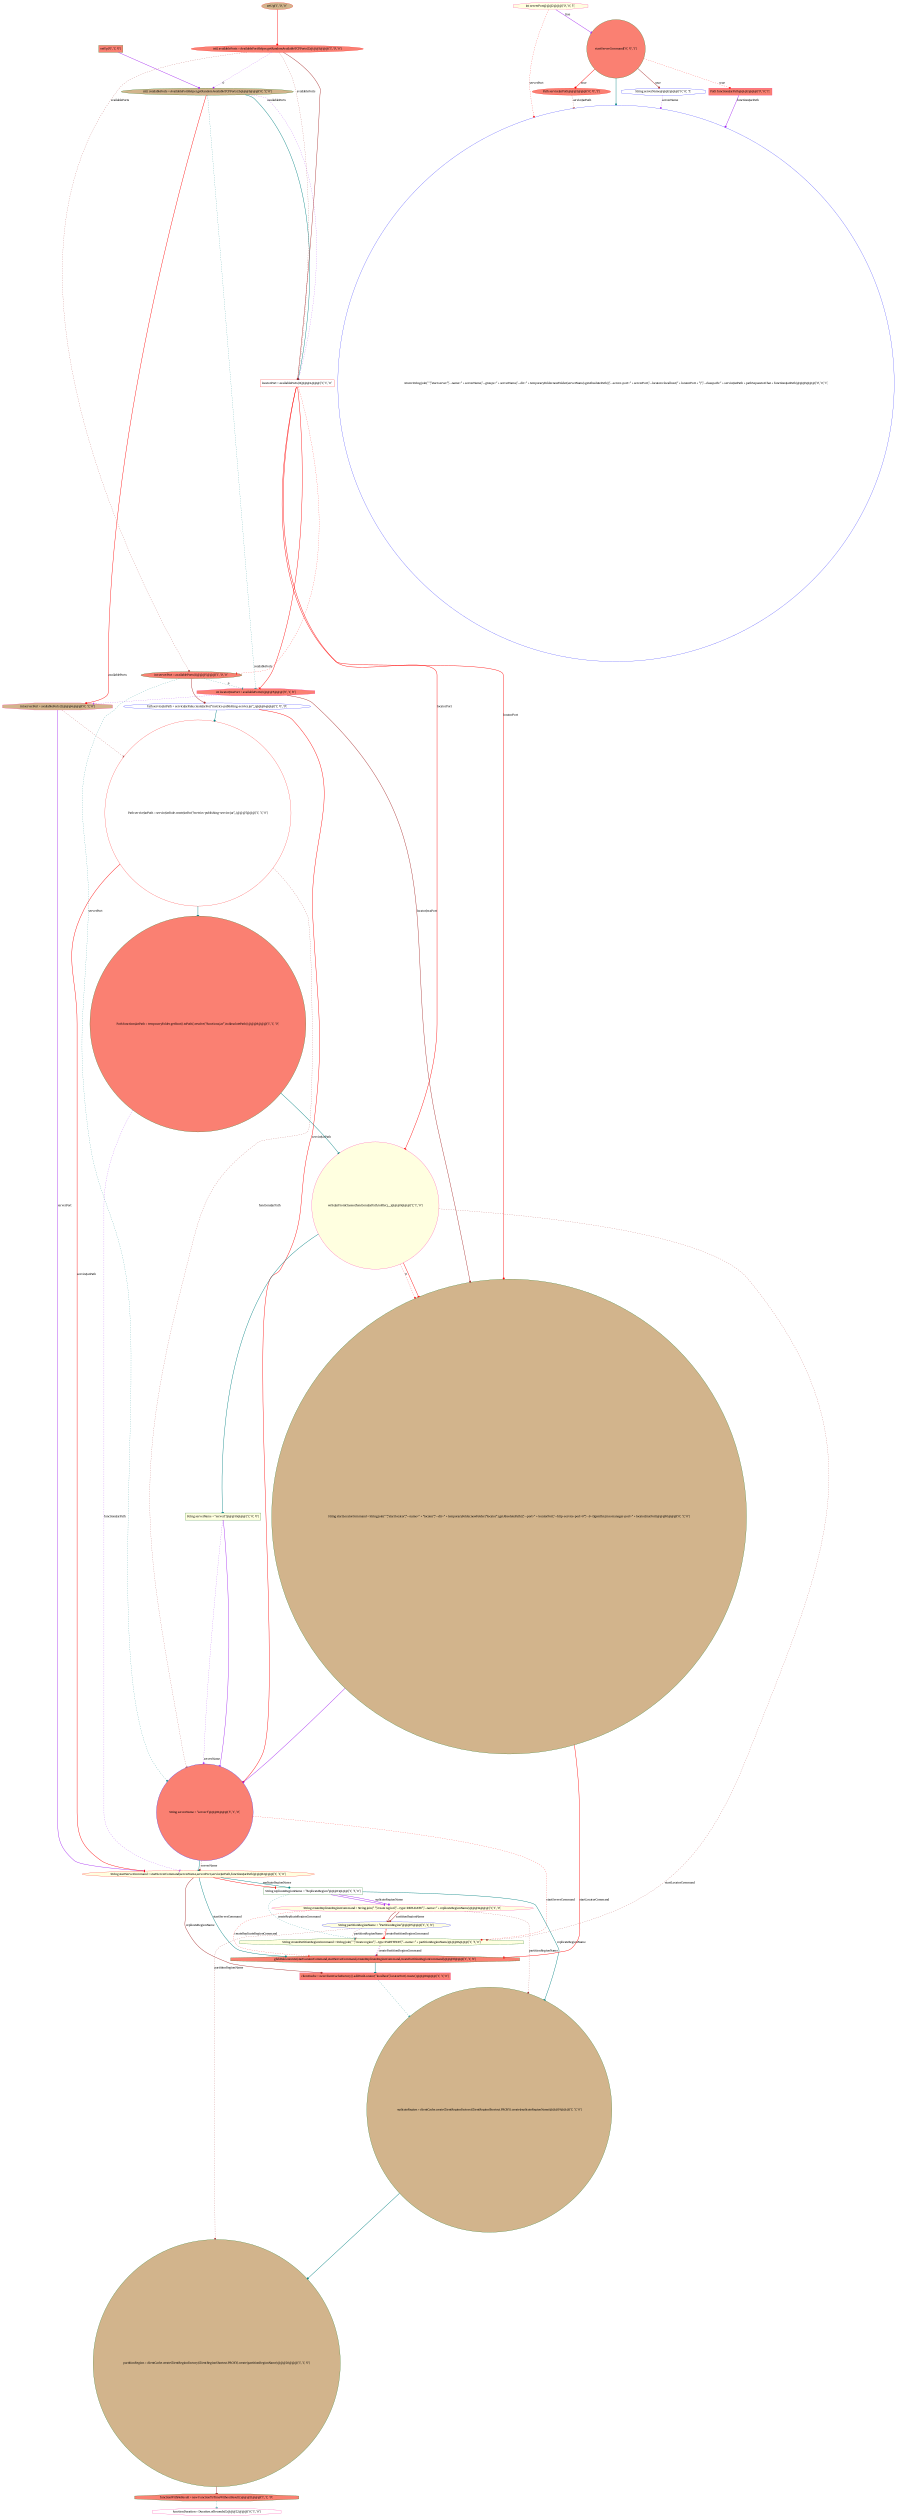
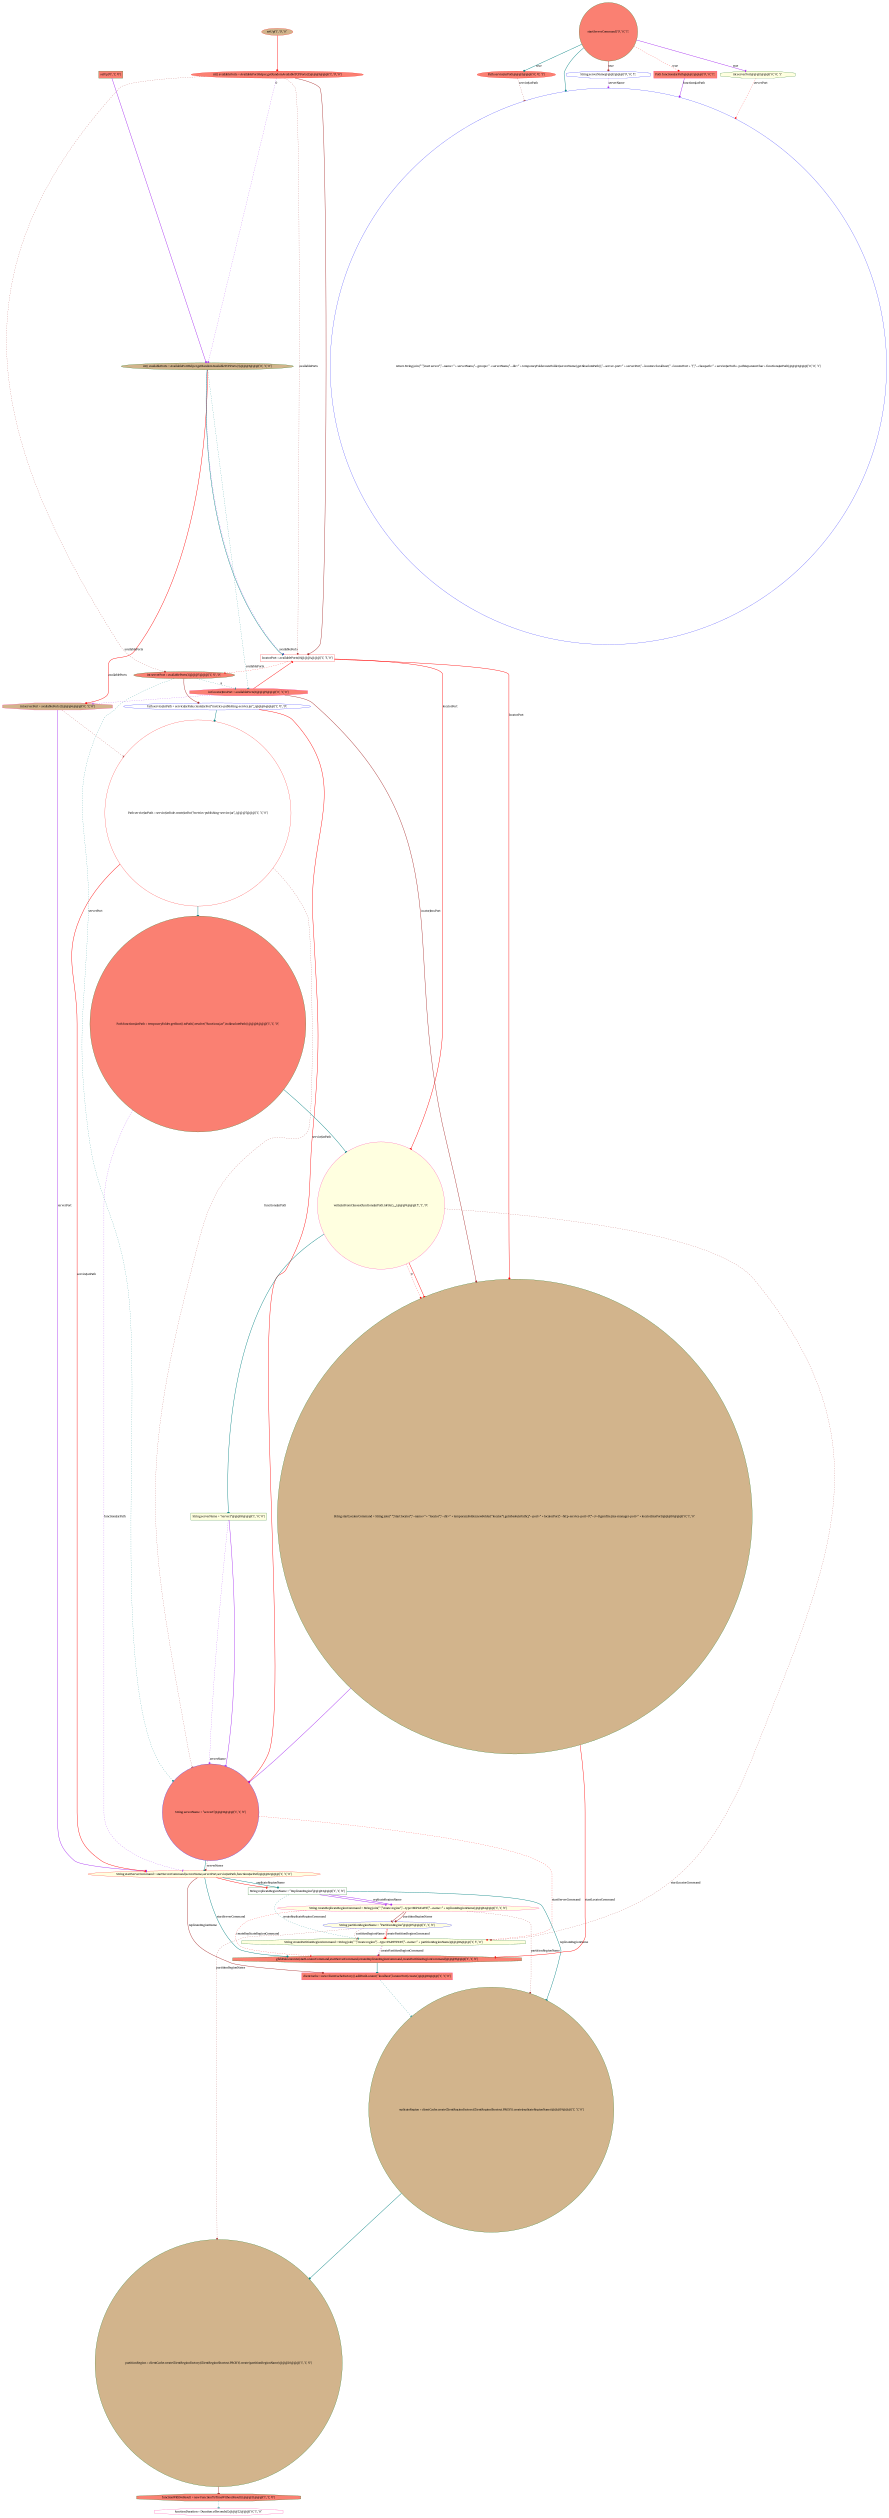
node "int serverPort@@@2@@@['0', '0', '1']": color deeppink -> darkgreen
edge "int serverPort@@@2@@@['0', '0', '1']" -> "startServerCommand['0', '0', '1']": reversed
edge "startServerCommand['0', '0', '1']" -> "Path serviceJarPath@@@2@@@['0', '0', '1']": color red -> teal
edge "locatorPort = availablePorts(0(@@@4@@@['1', '1', '0']" -> "int locatorJmxPort = availablePorts(1(@@@5@@@['0', '1', '0']": reversed
